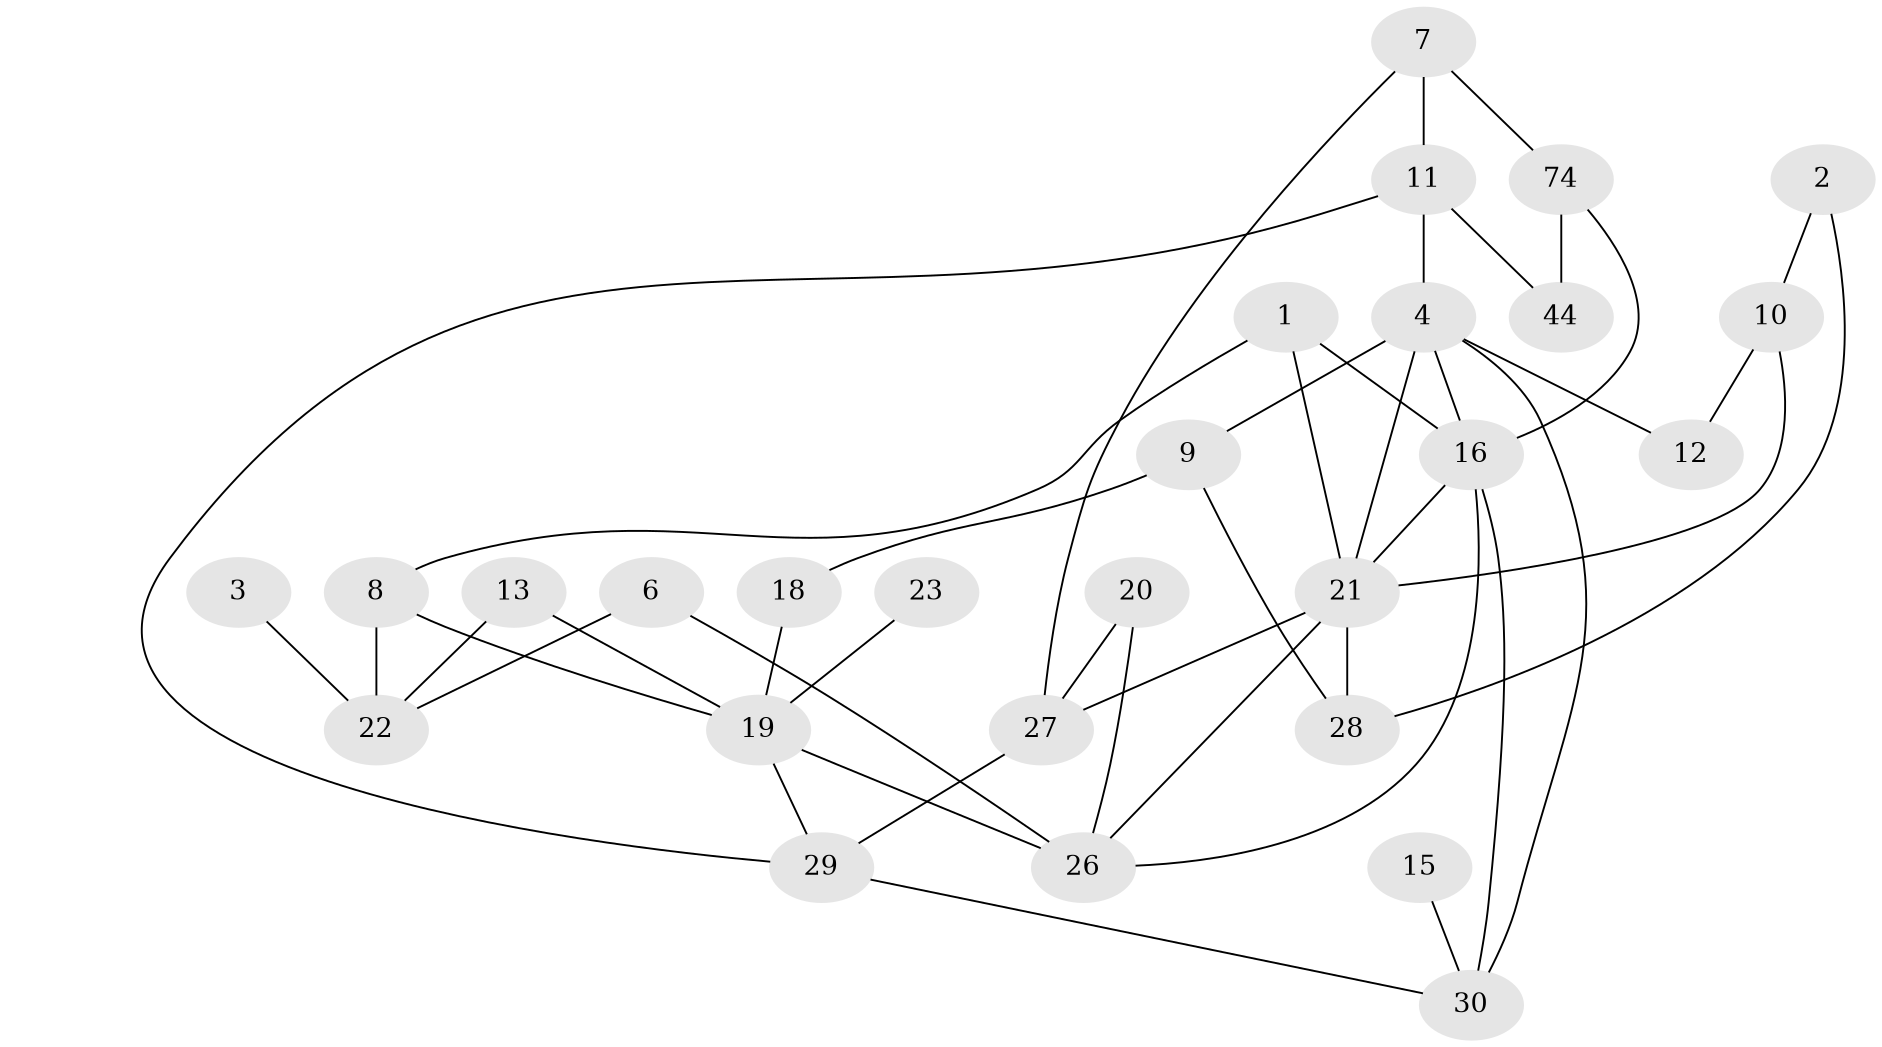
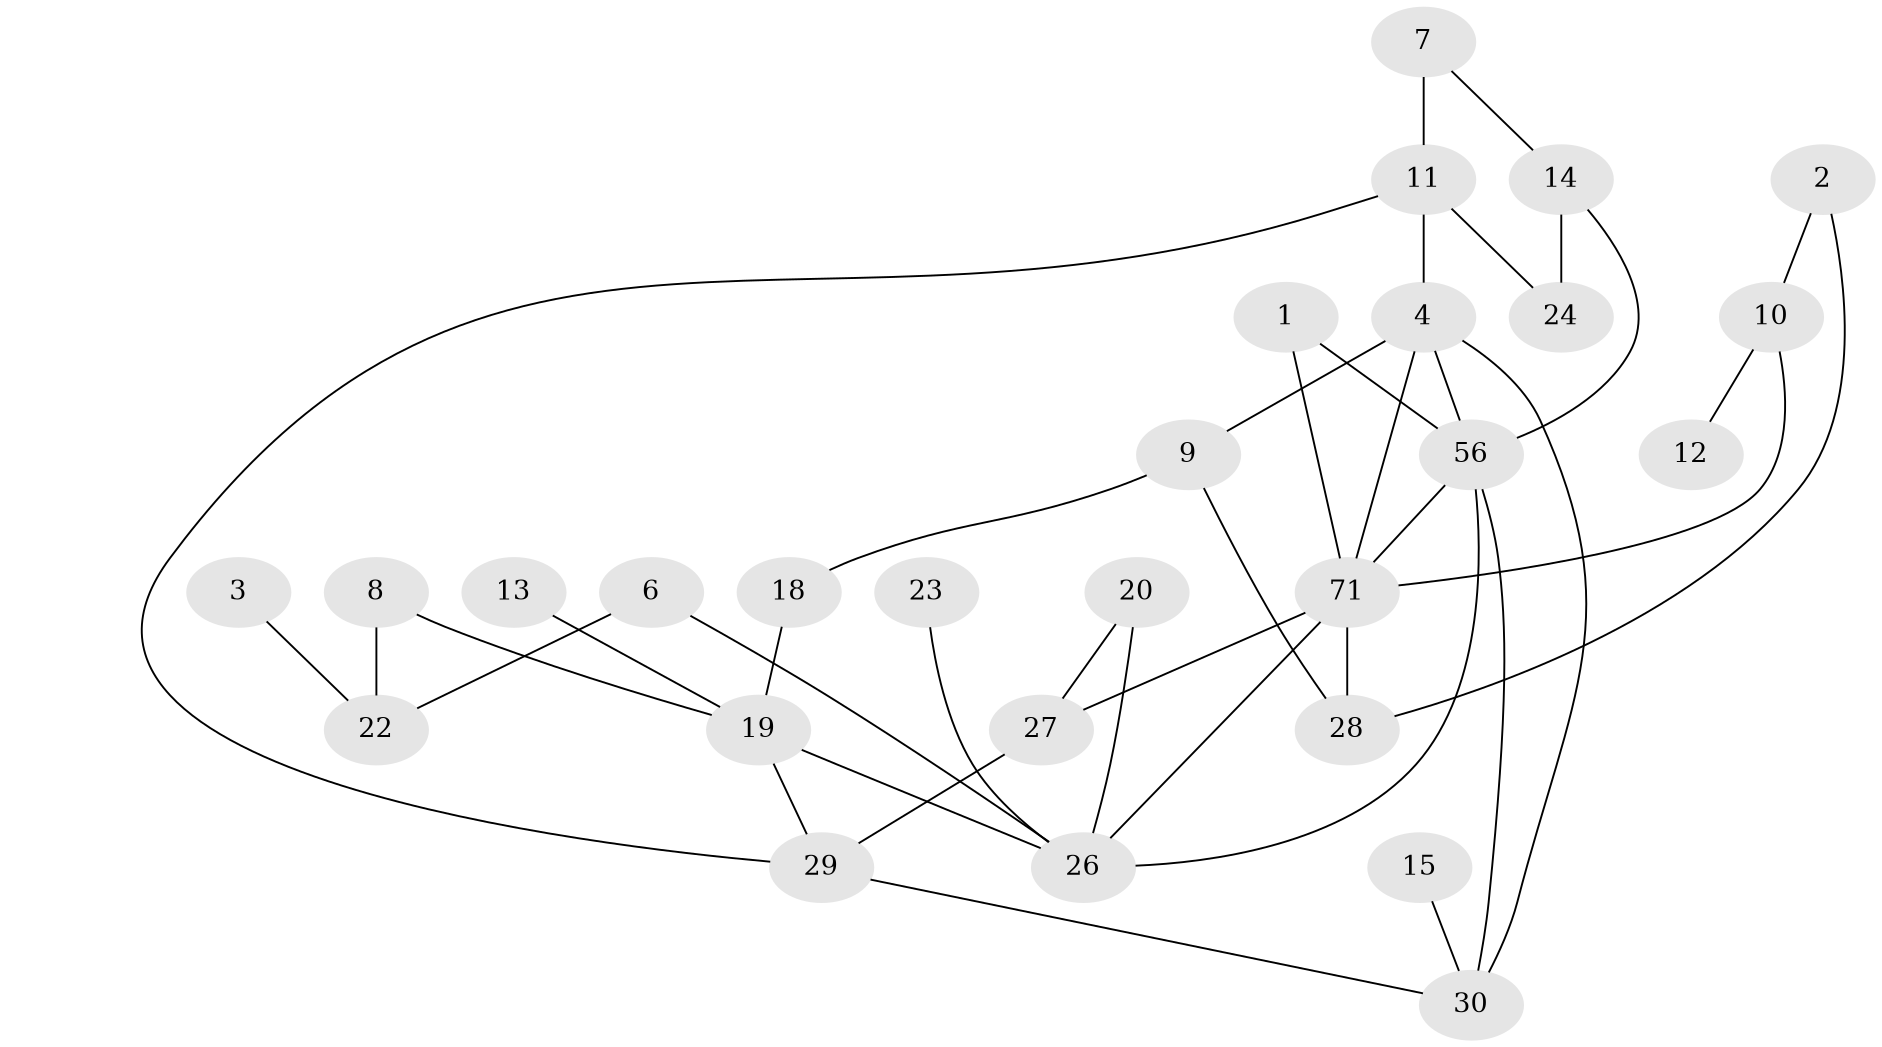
node "74": label "74" -> "14"
node "44": label "44" -> "24"
edge "7" -- "27": removed
edge "4" -- "12": removed
node "16": label "16" -> "56"
edge "1" -- "8": removed
node "21": label "21" -> "71"
edge "13" -- "22": removed
edge "23" -- "19": now "23" -- "26"
